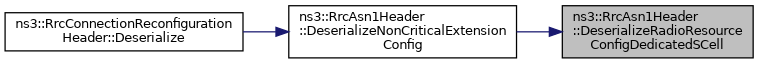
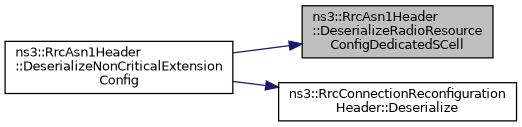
edge "ns3::RrcConnectionReconfiguration Header::Deserialize" -> "ns3::RrcAsn1Header ::DeserializeNonCriticalExtension Config": reversed
